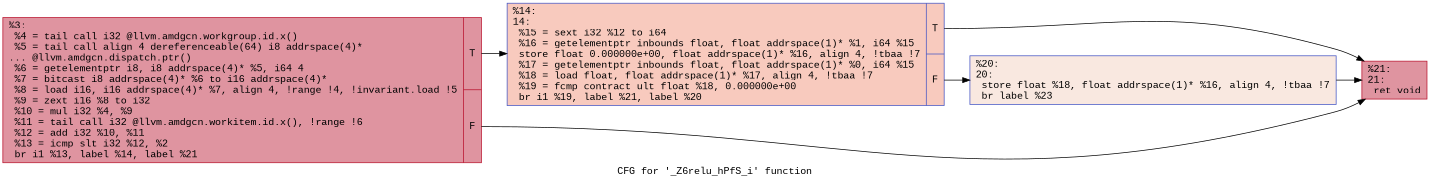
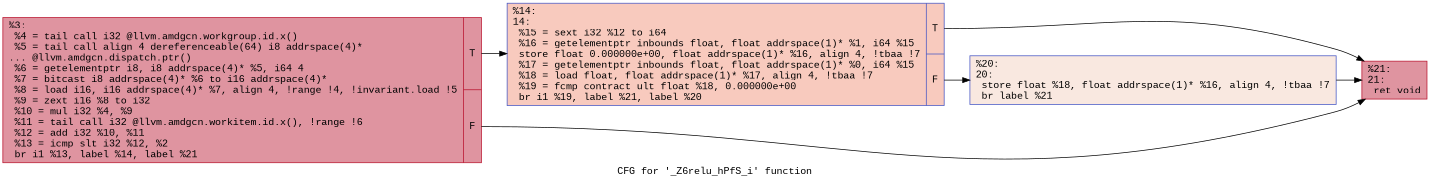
node "%20:": text "br label %23" -> "br label %21"
